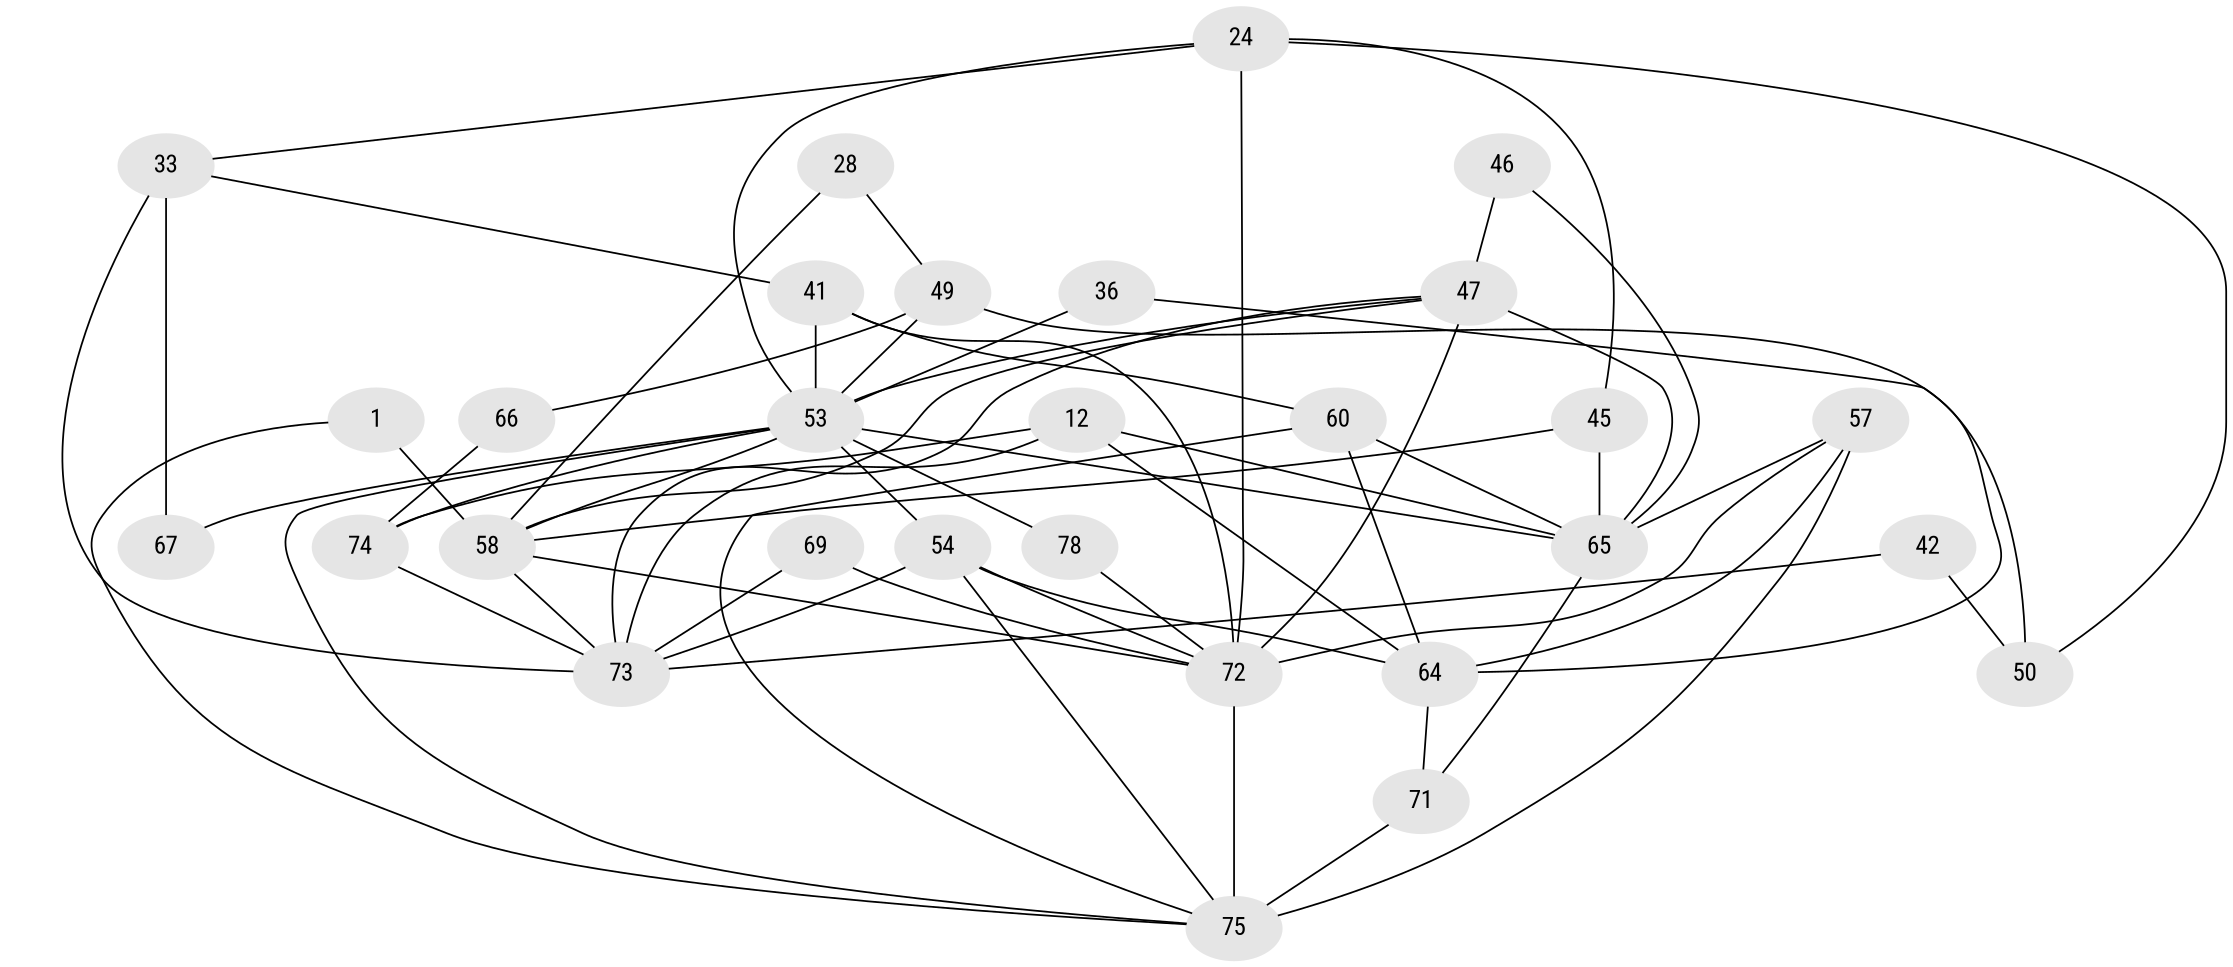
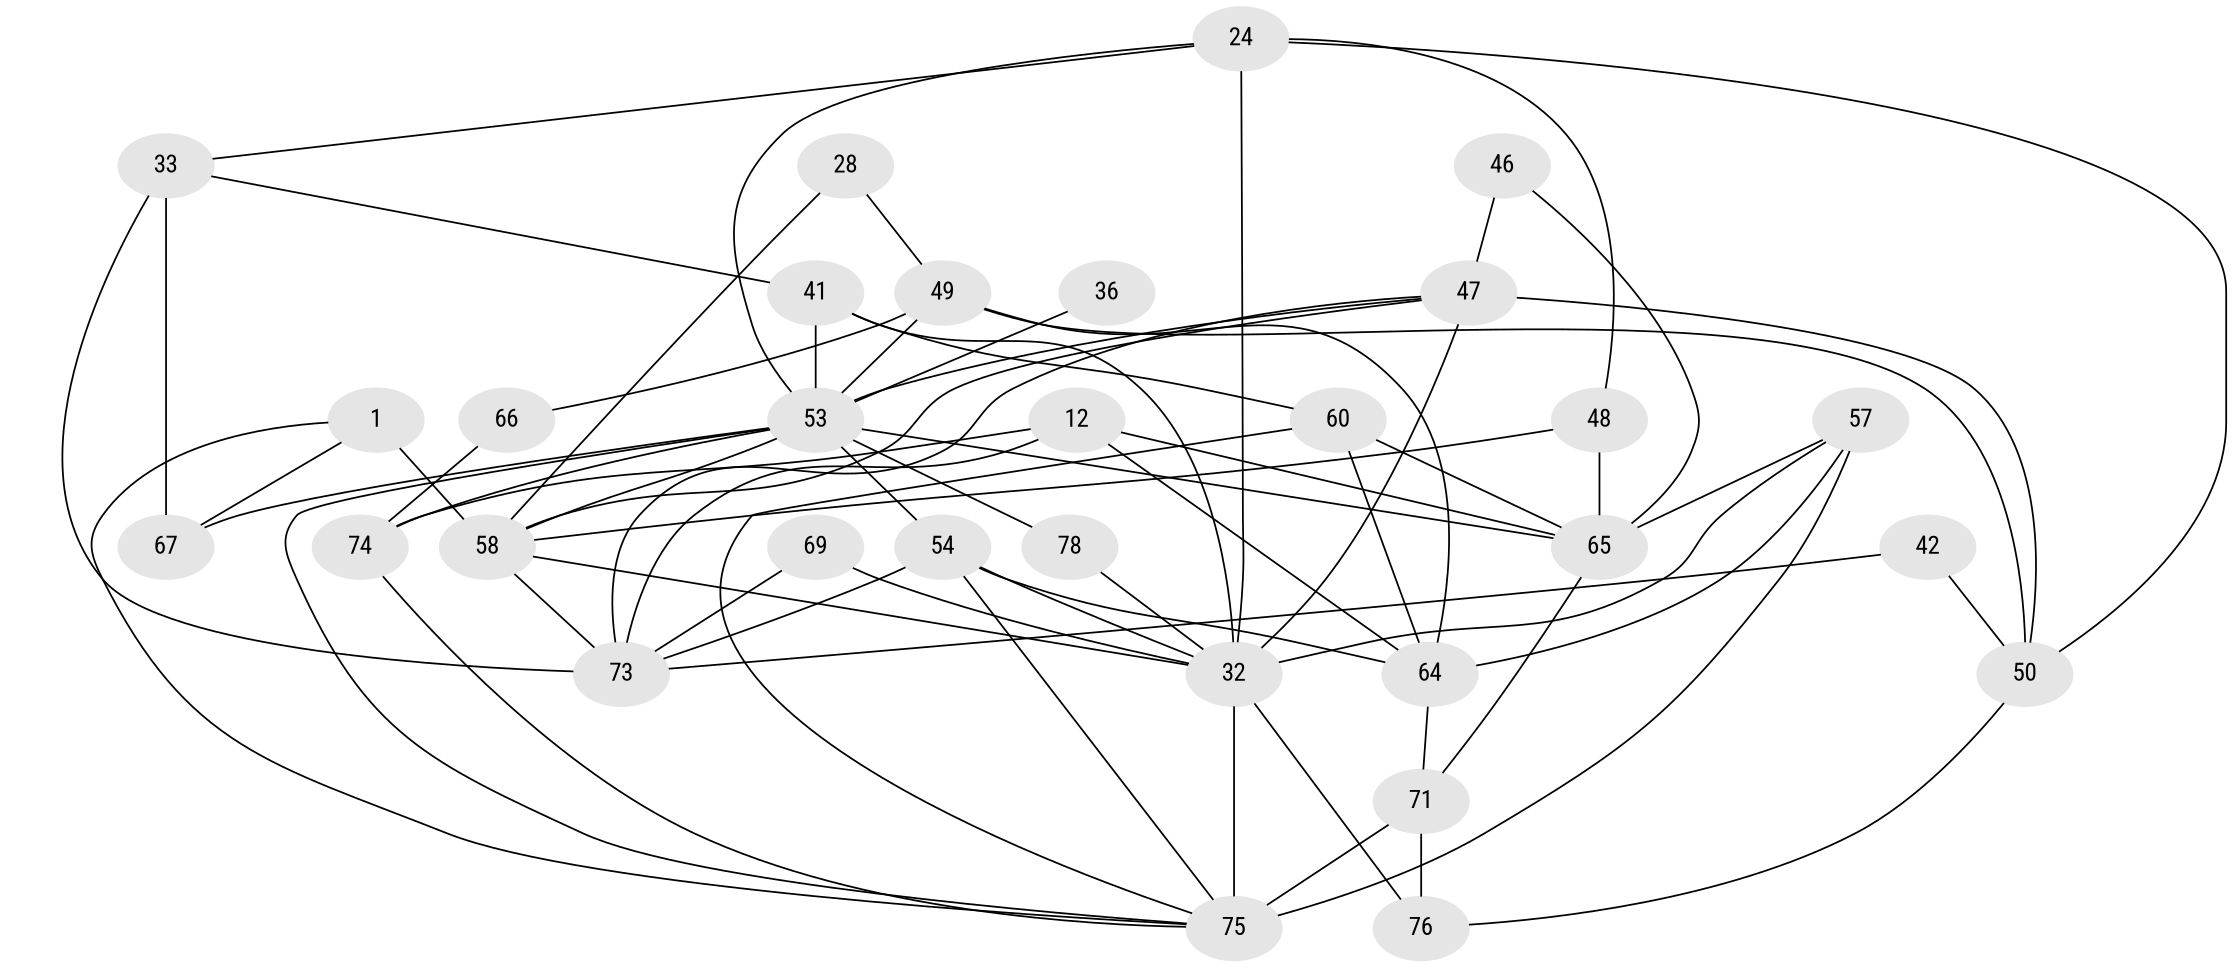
edge "36" -- "64": now "49" -- "64"
edge "47" -- "65": now "47" -- "50"
node "45": label "45" -> "48"
edge "1" -- "67": added
edge "74" -- "73": now "74" -- "75"
node "72": label "72" -> "32"
node "76": added
